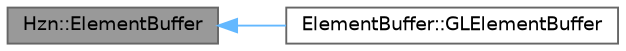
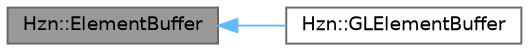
node "ElementBuffer::GLElementBuffer": label "ElementBuffer::GLElementBuffer" -> "Hzn::GLElementBuffer"
